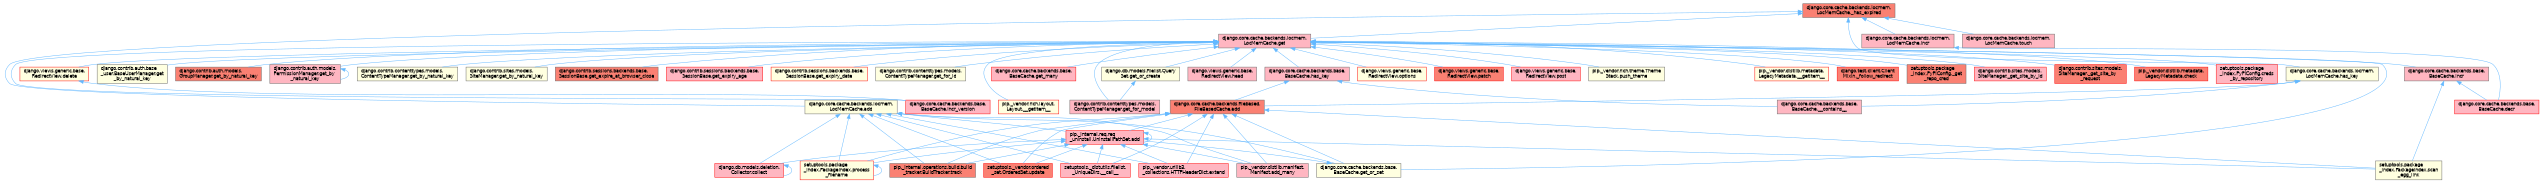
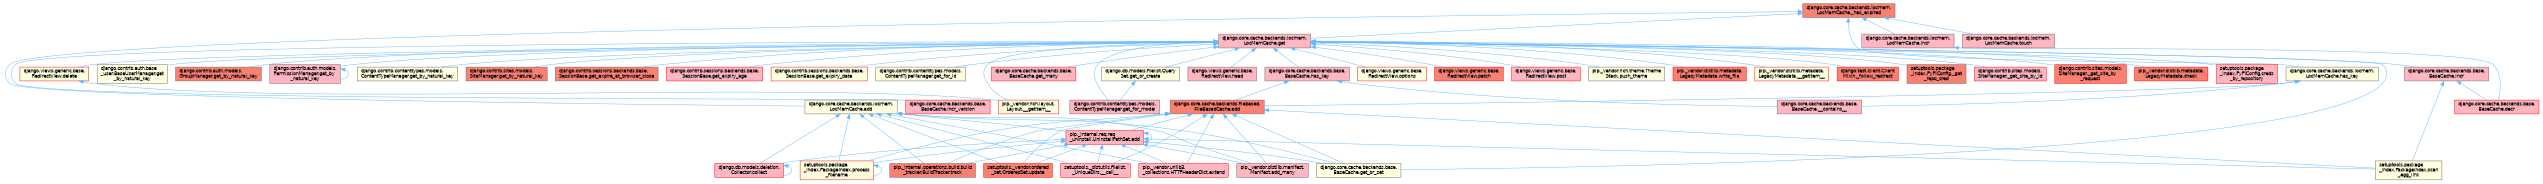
node "django.contrib.sites.models. SiteManager.get_by_natural_key": fillcolor lightyellow -> salmon
node "pip._vendor.distlib.metadata. LegacyMetadata.write_file": added
edge "django.core.cache.backends.base. BaseCache.incr_version" -> "django.views.generic.base. RedirectView.delete": now "pip._vendor.rich.layout. Layout.__getitem__" -> "django.views.generic.base. RedirectView.delete"
edge "pip._internal.req.req _uninstall.UninstallPathSet.add" -> "django.core.cache.backends.base. BaseCache.get_or_set": reversed
